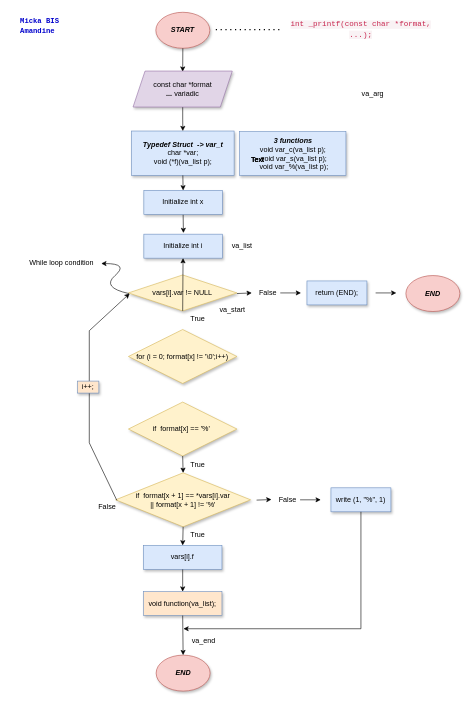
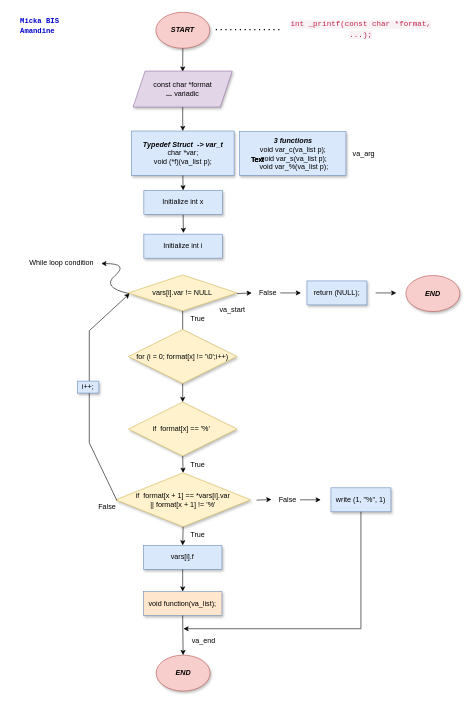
node "va_arg": moved (373, 94) -> (364, 154)
node "va_list": removed
node "return (END);": label "return (END);" -> "return (NULL);"
edge "vars[i].var != NULL" -> "Initialize int i": now "vars[i].var != NULL" -> "if format[x] == '%'"
node "i++;": fillcolor #ffe6cc -> #dae8fc
